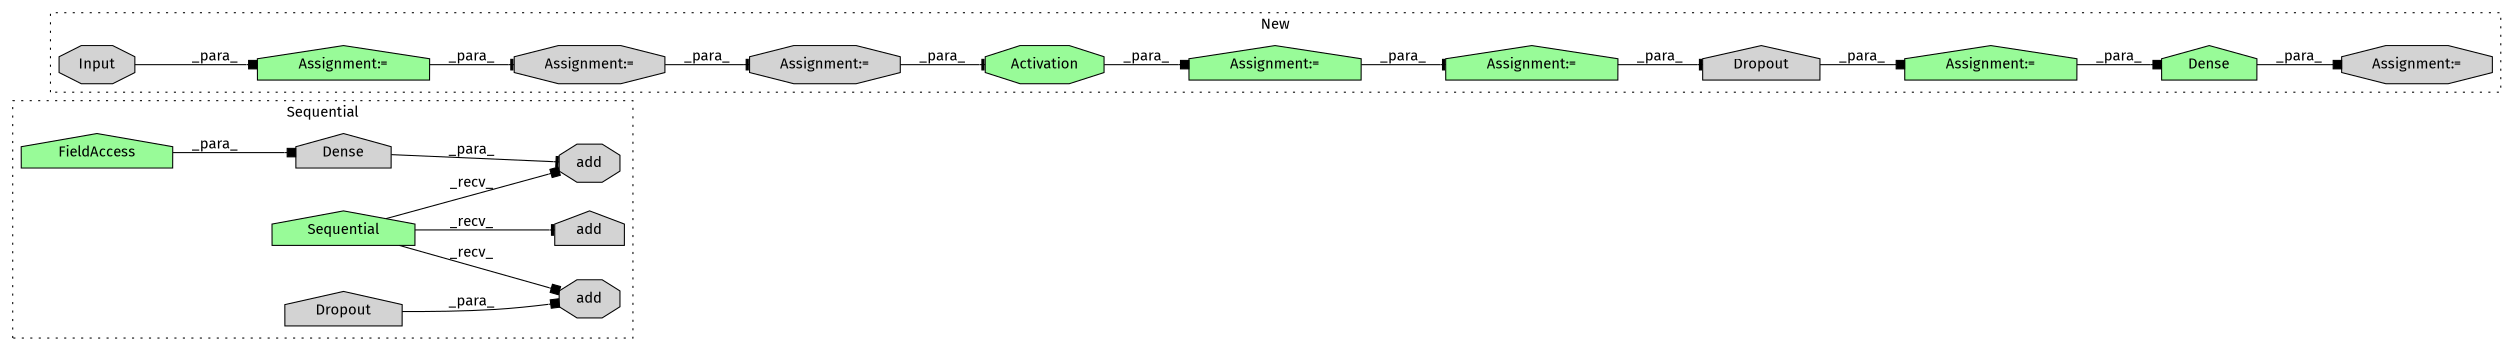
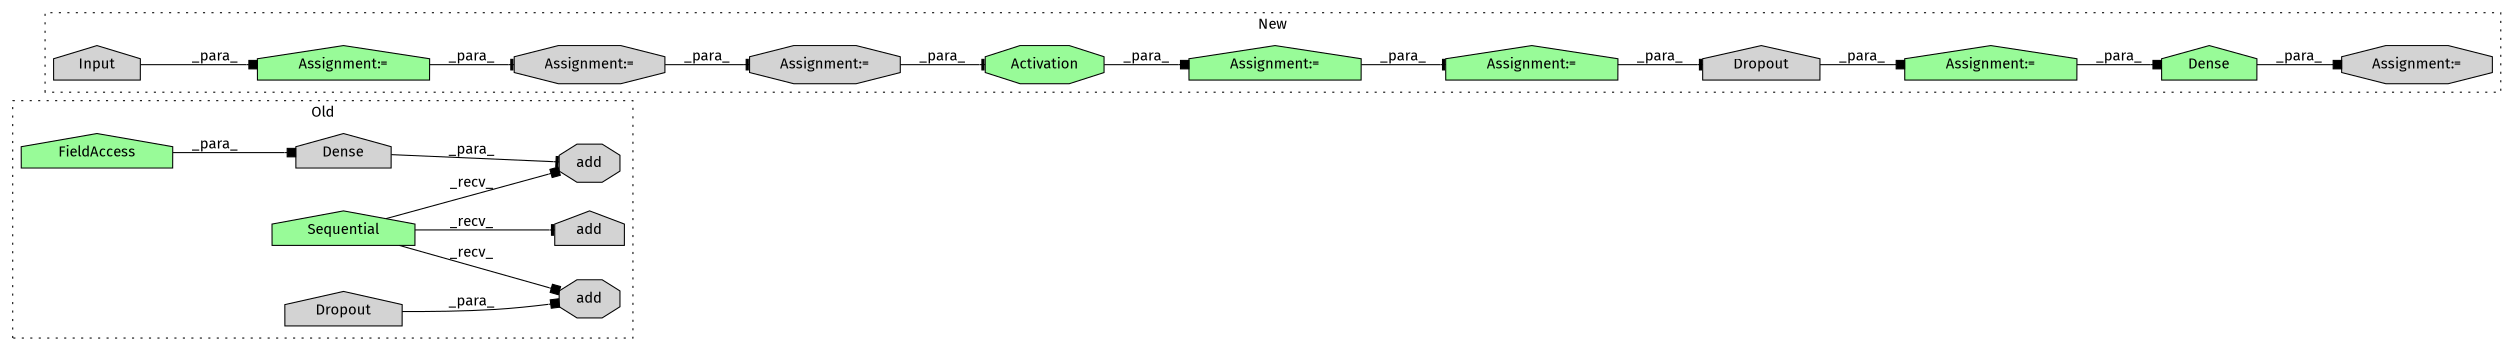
node "Input": shape octagon -> house
cluster "Sequential": label "Sequential" -> "Old"
